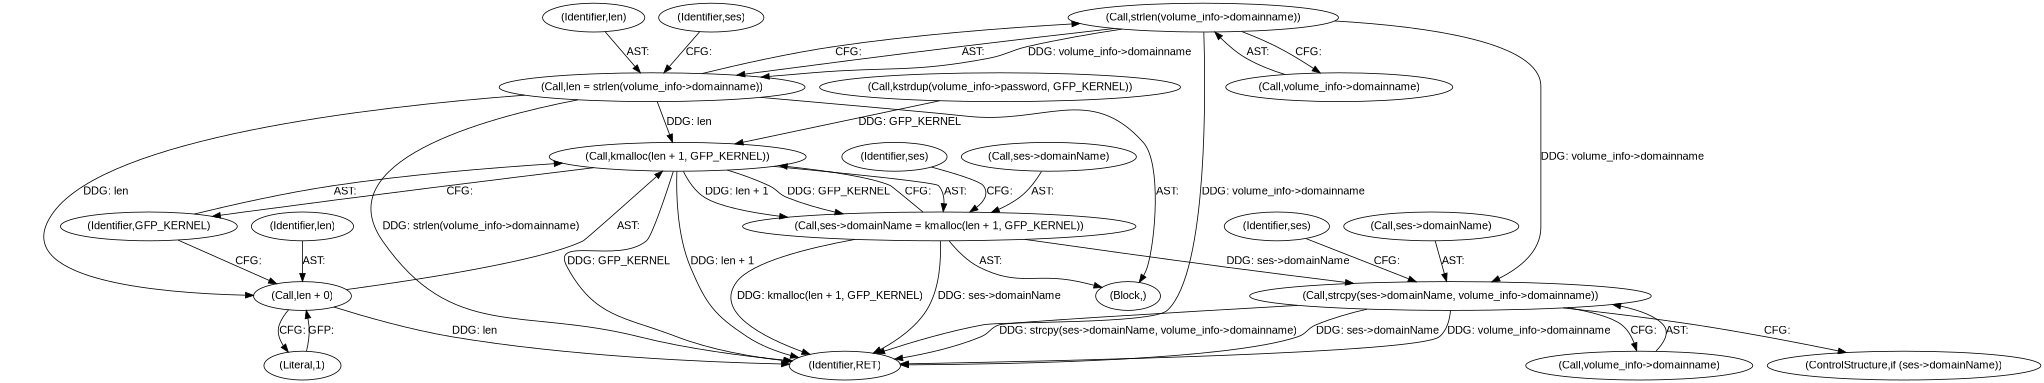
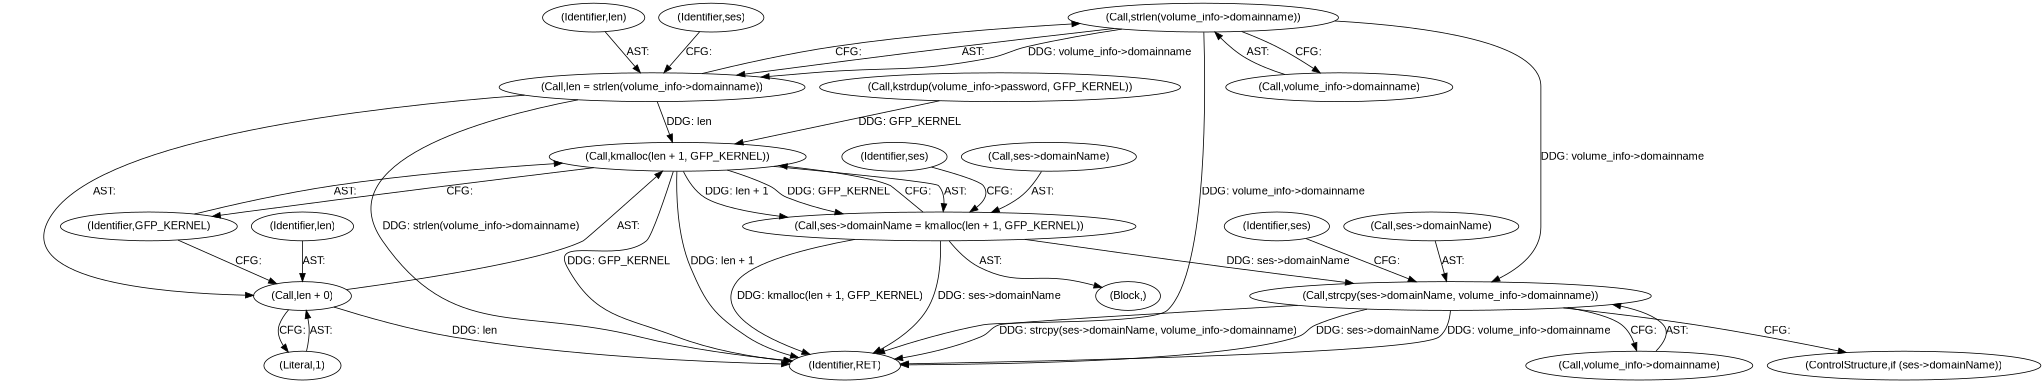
edge "(Call,len = strlen(volume_info->domainname))" -> "(Block,)": removed, label "AST:"
edge "(Call,len = strlen(volume_info->domainname))" -> "(Call,len + 0)": label "DDG: len" -> "AST: "
edge "(Literal,1)" -> "(Call,len + 0)": label "GFP: " -> "AST: "
